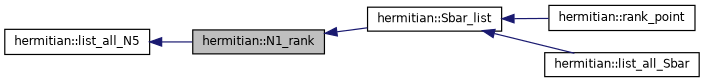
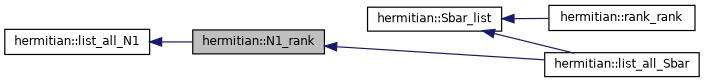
node "hermitian::rank_point": label "hermitian::rank_point" -> "hermitian::rank_rank"
edge "hermitian::Sbar_list" -> "hermitian::N1_rank": now "hermitian::list_all_Sbar" -> "hermitian::N1_rank"
node "hermitian::list_all_N5": label "hermitian::list_all_N5" -> "hermitian::list_all_N1"
